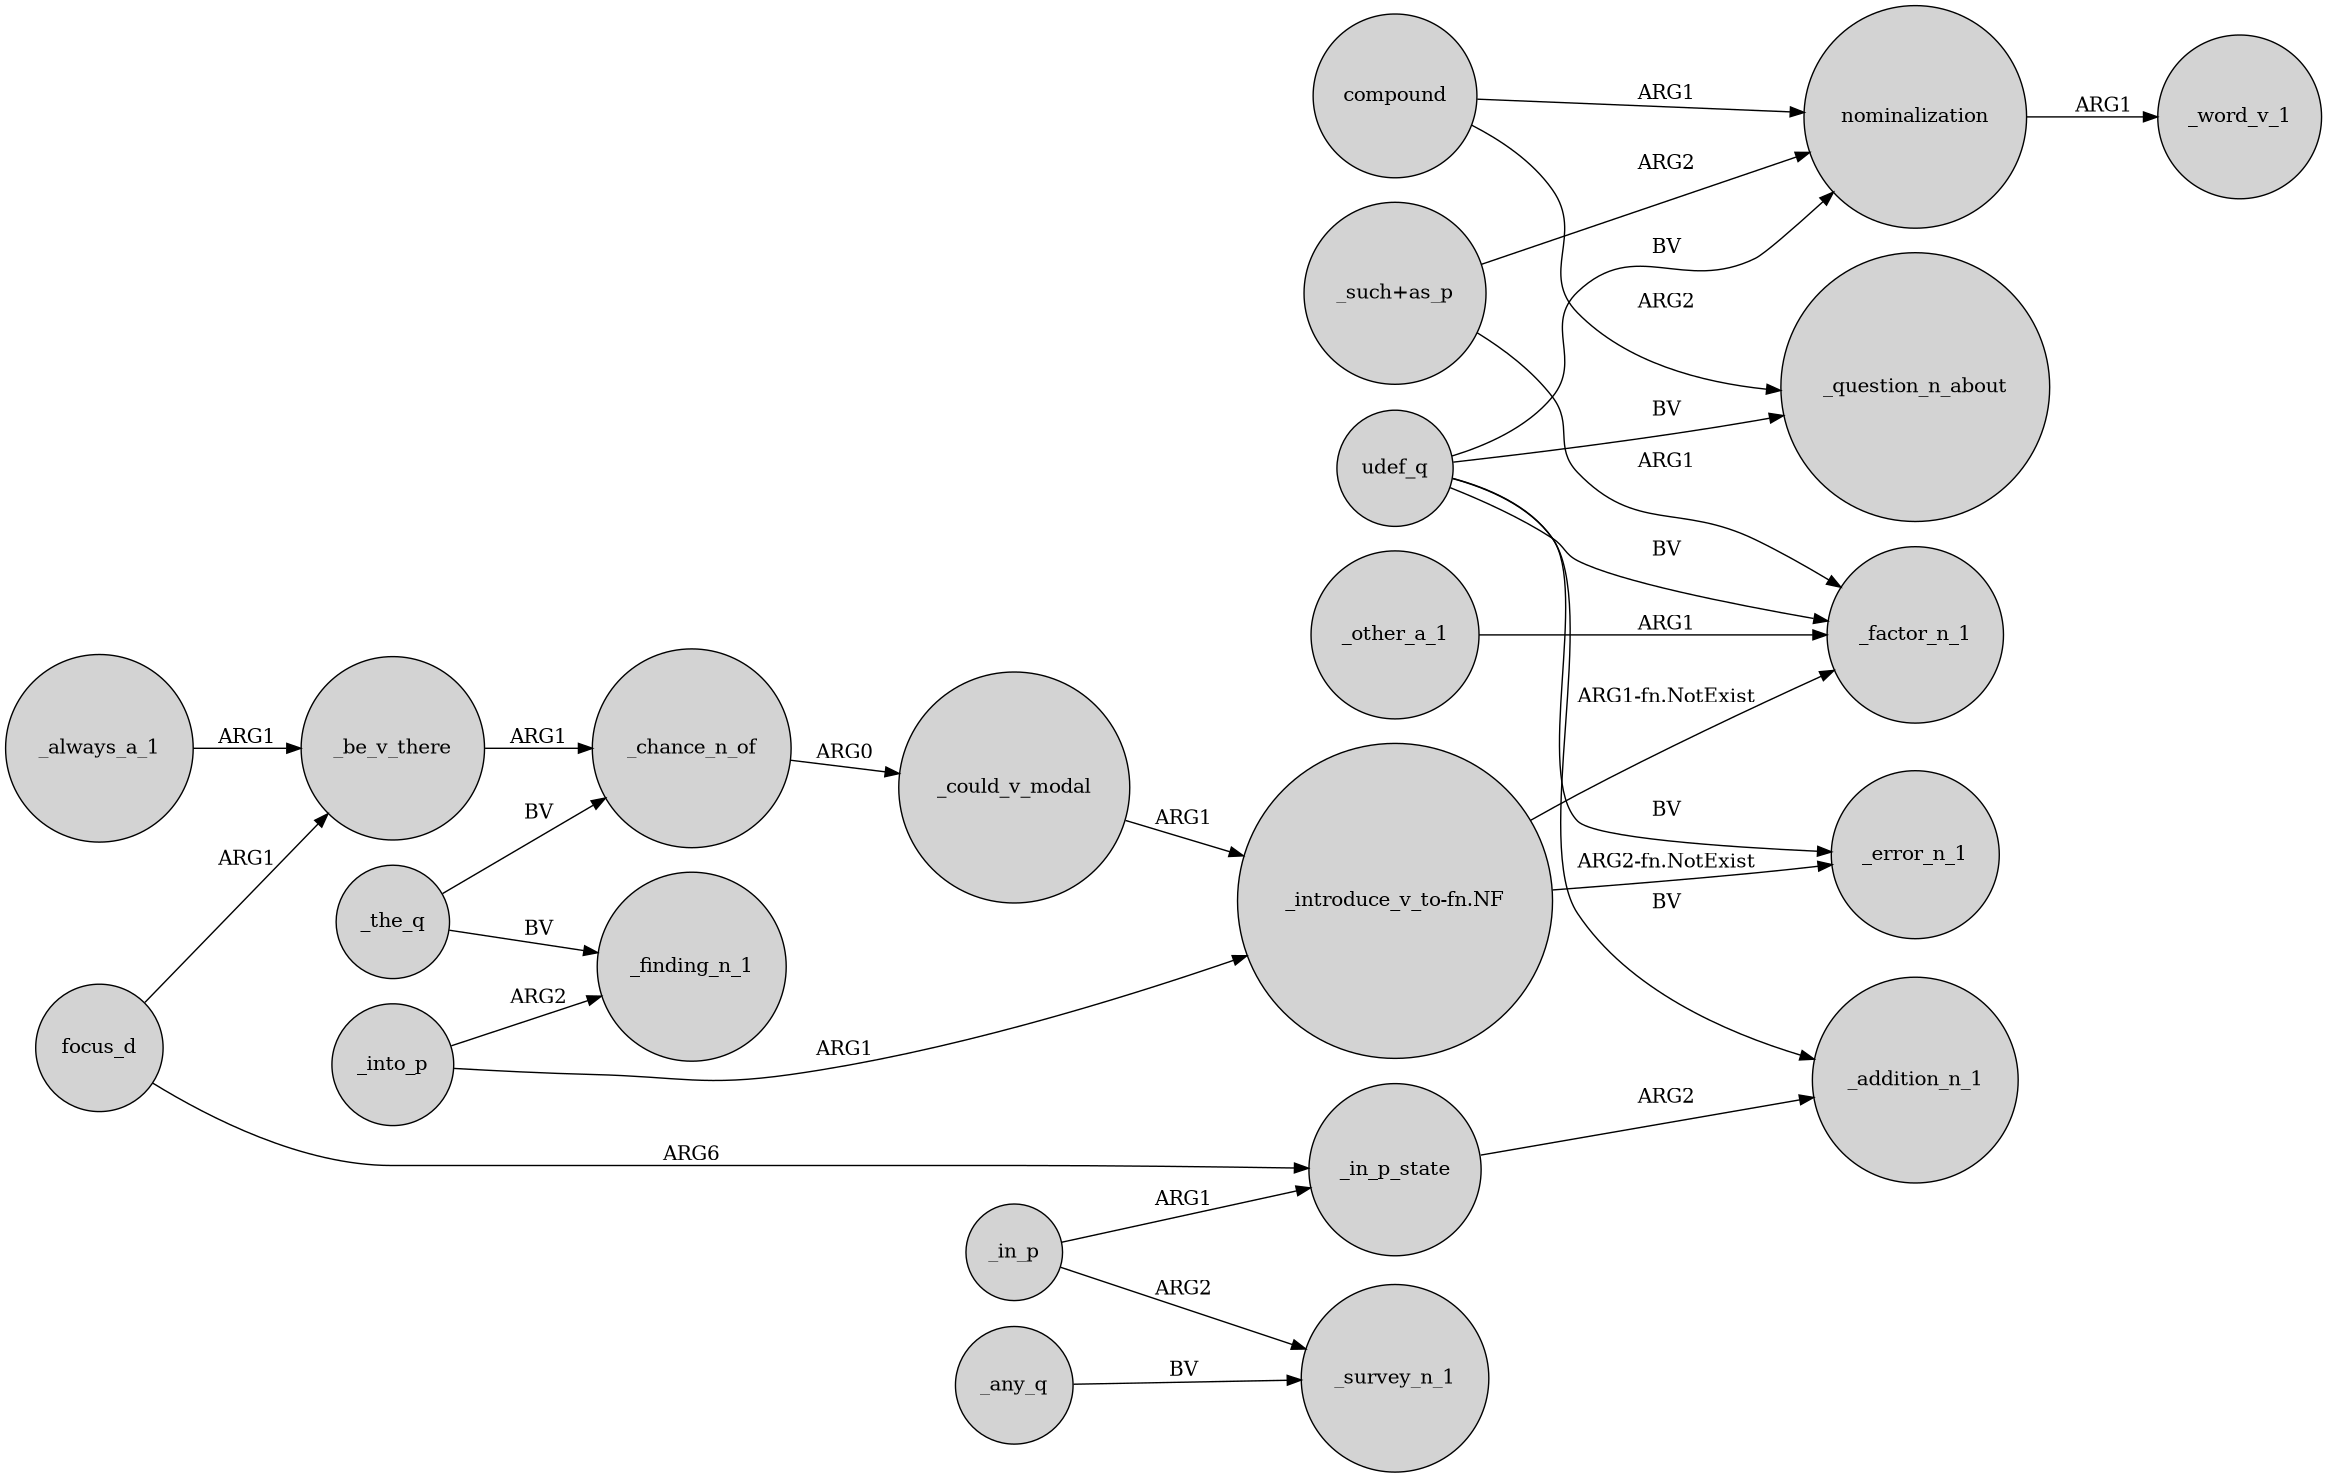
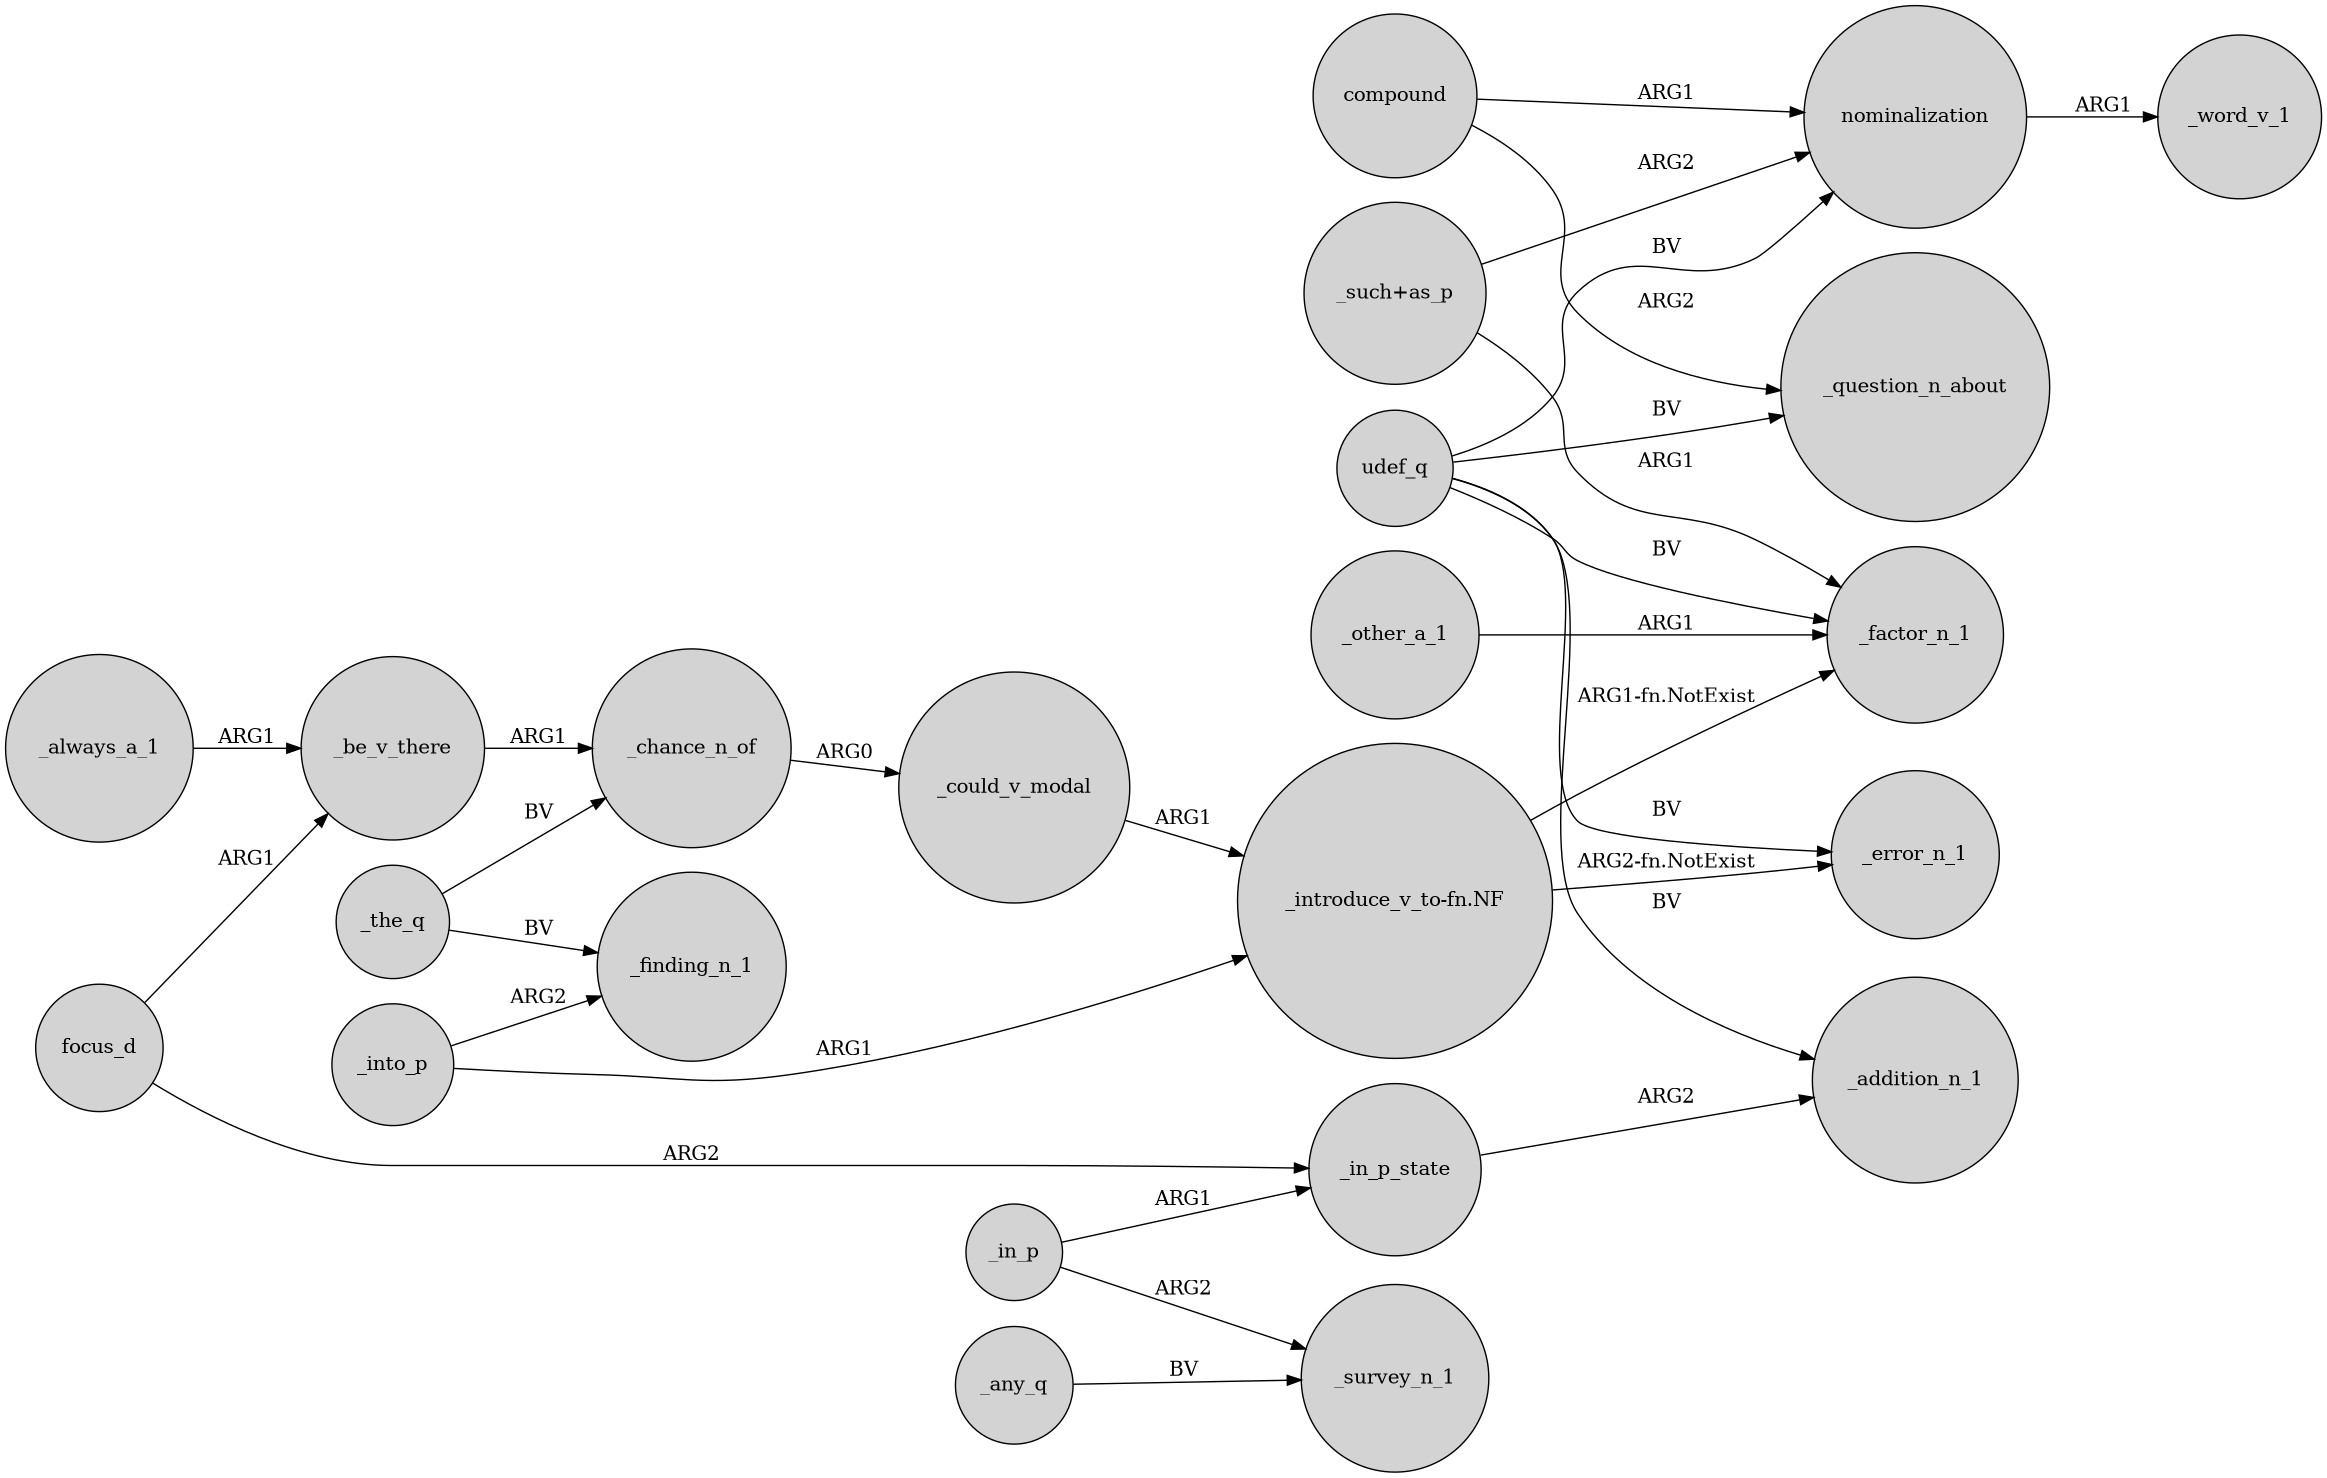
edge "focus_d" -> "_in_p_state": label "ARG6" -> "ARG2"
